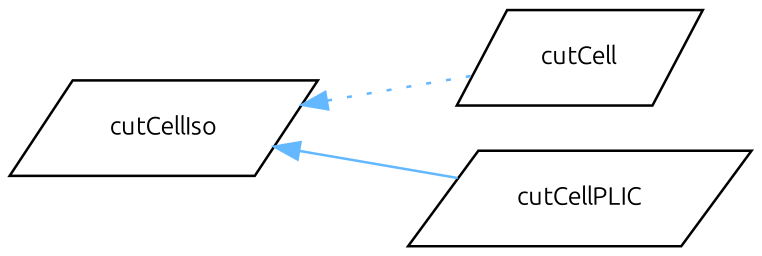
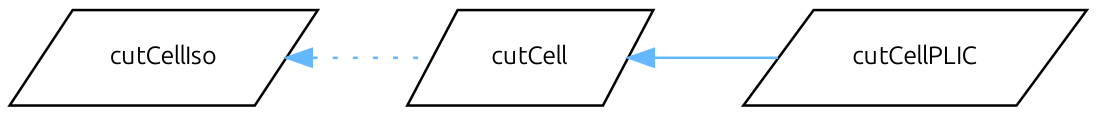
edge "cutCellPLIC" -> "cutCellIso": now "cutCellPLIC" -> "cutCell"
